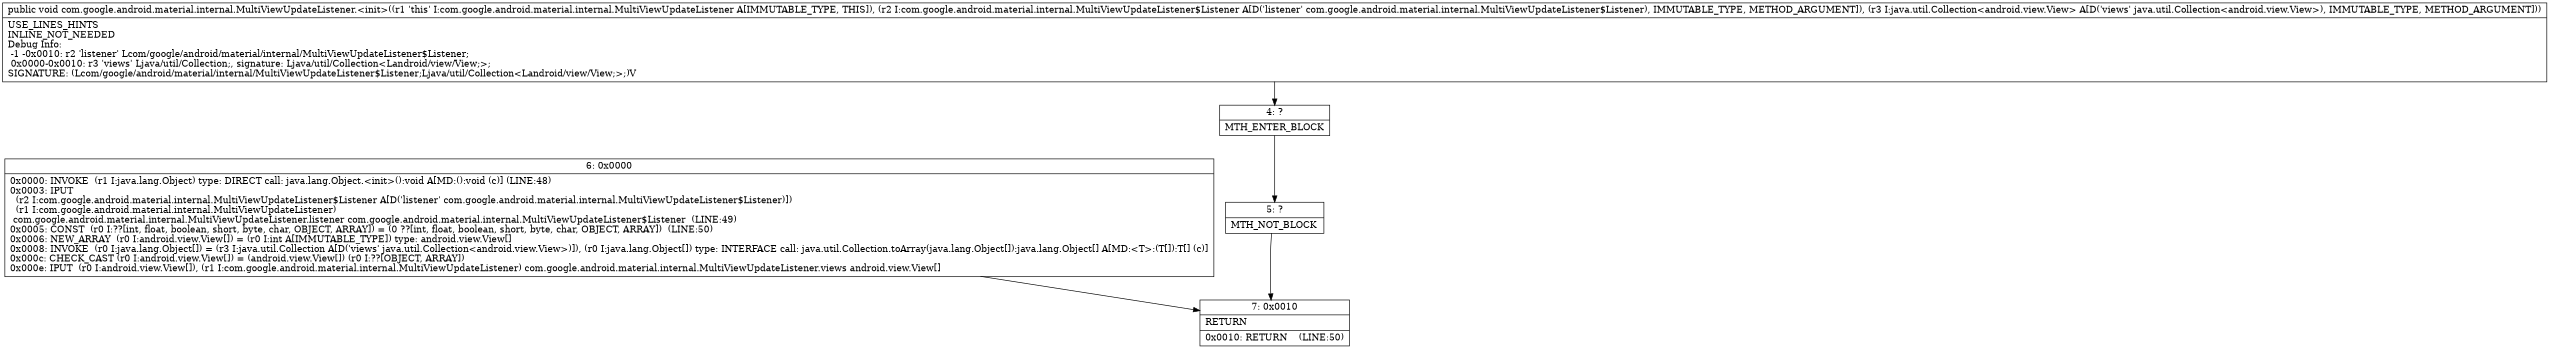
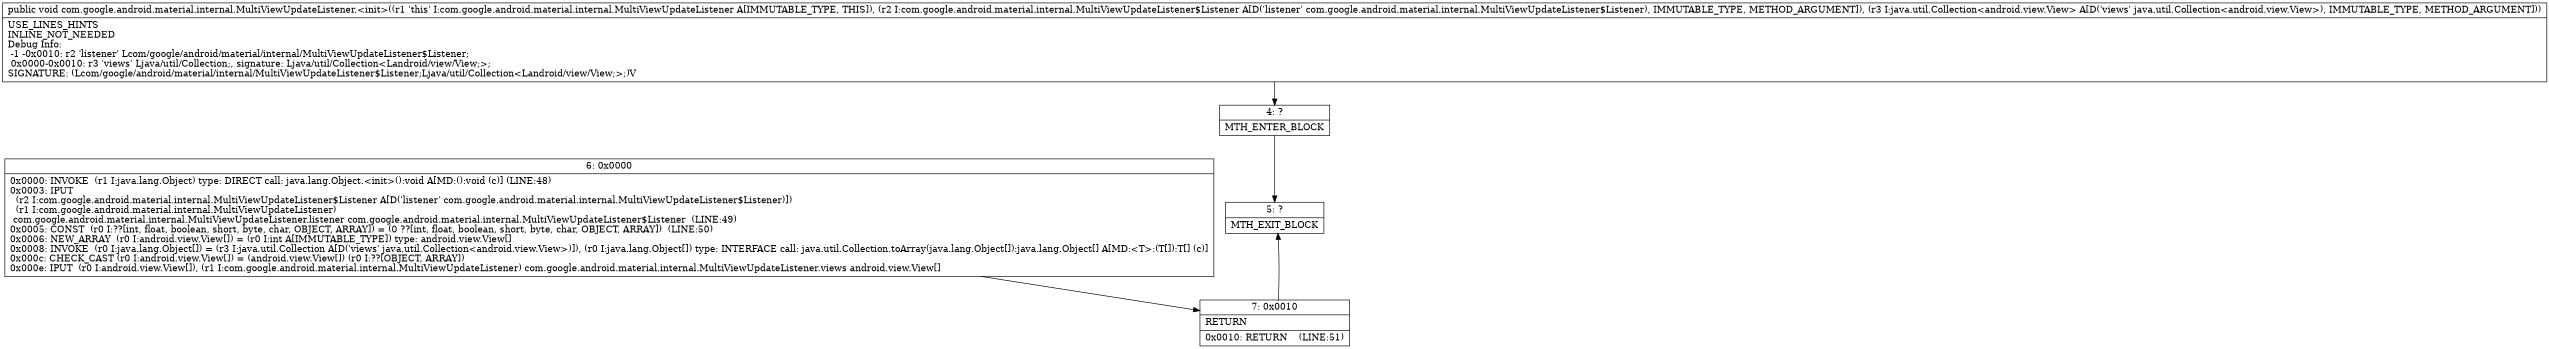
node "5: ?": text "MTH_NOT_BLOCK" -> "MTH_EXIT_BLOCK"
edge "5: ?" -> "7: 0x0010": reversed
node "7: 0x0010": text "0x0010: RETURN    (LINE:50)" -> "0x0010: RETURN    (LINE:51)"
